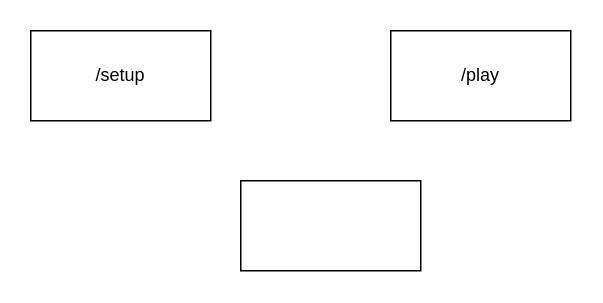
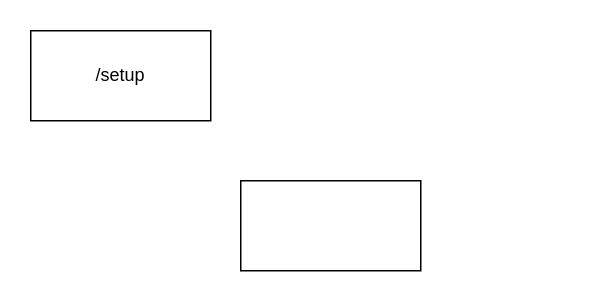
node "/play": removed
